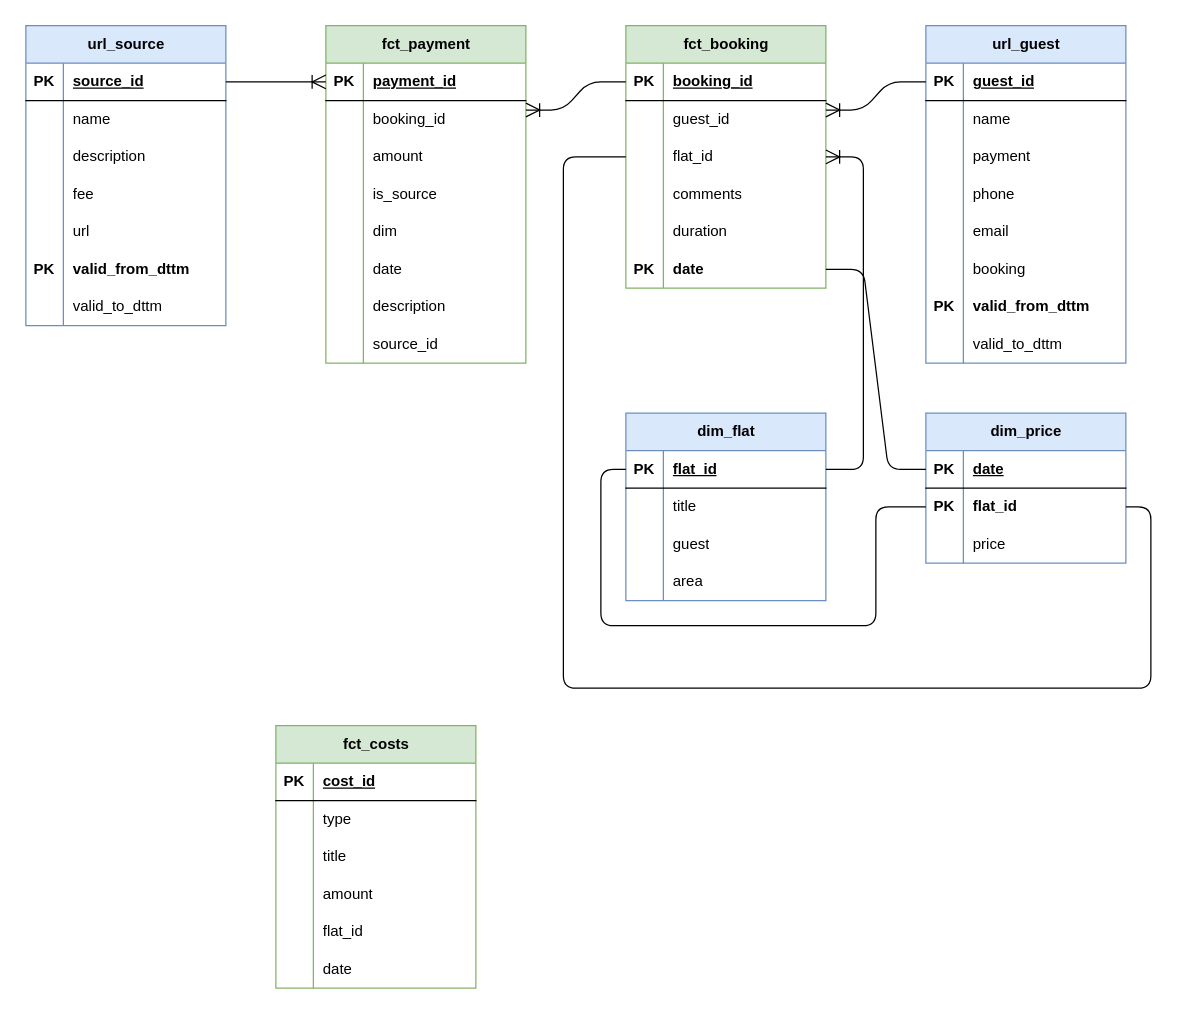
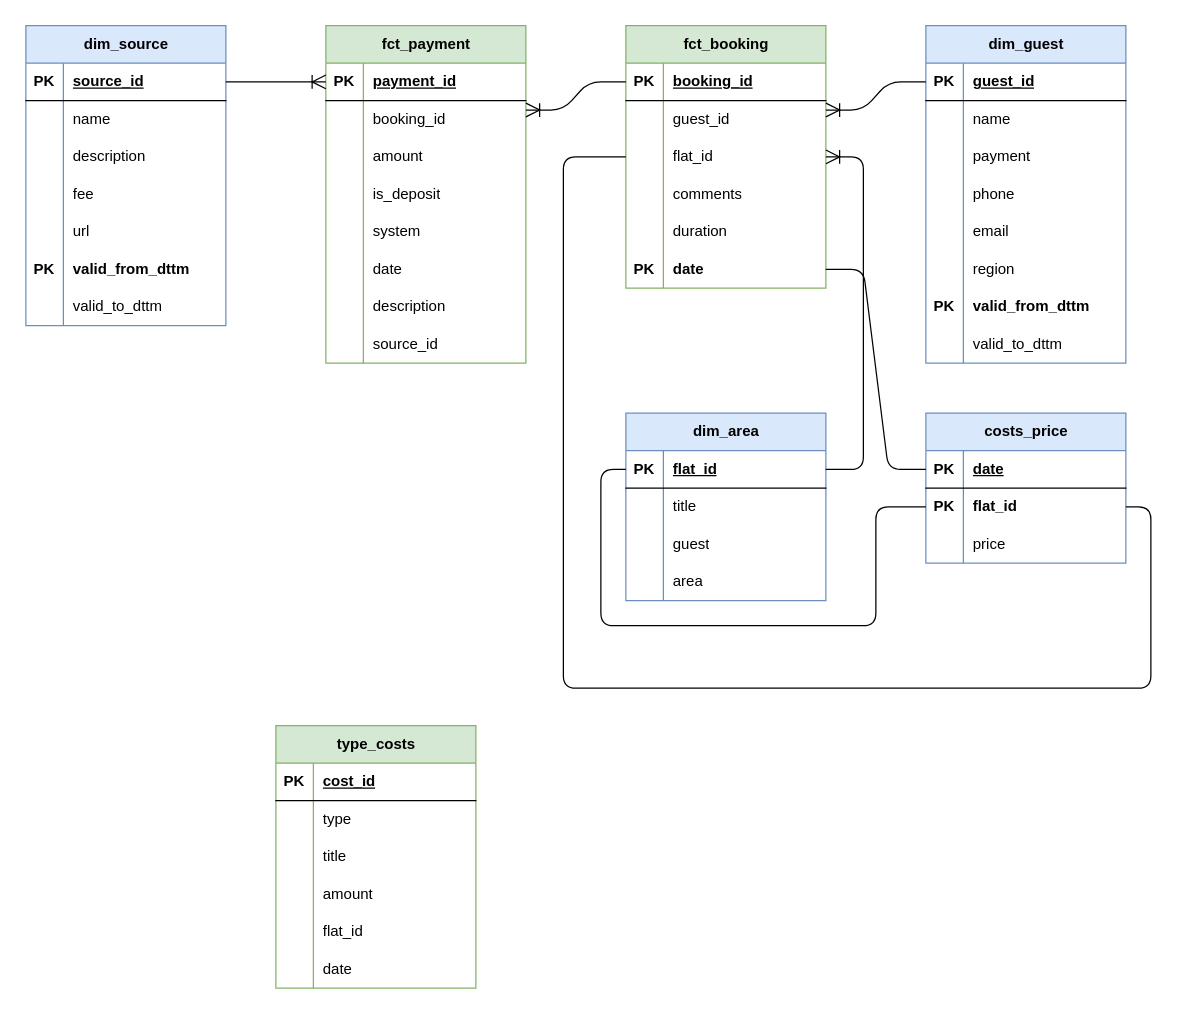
node "url_source": label "url_source" -> "dim_source"
node "url_guest": label "url_guest" -> "dim_guest"
node "is_source": label "is_source" -> "is_deposit"
node "dim": label "dim" -> "system"
node "booking": label "booking" -> "region"
node "dim_flat": label "dim_flat" -> "dim_area"
node "dim_price": label "dim_price" -> "costs_price"
node "fct_costs": label "fct_costs" -> "type_costs"
